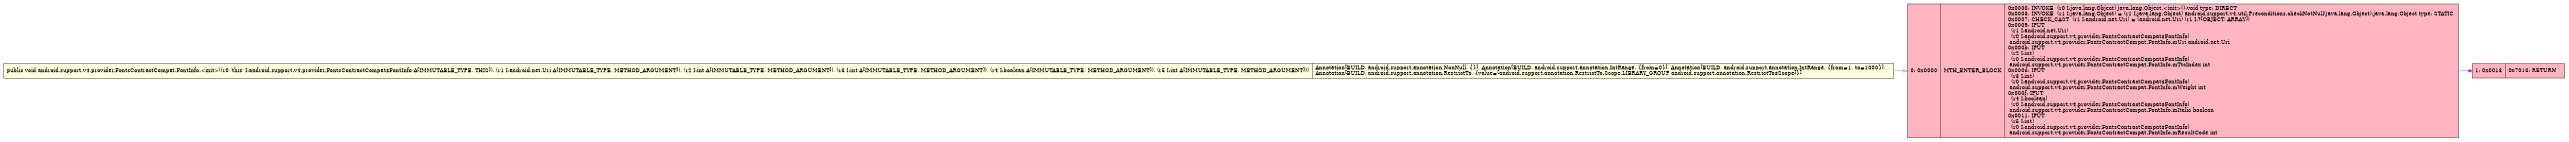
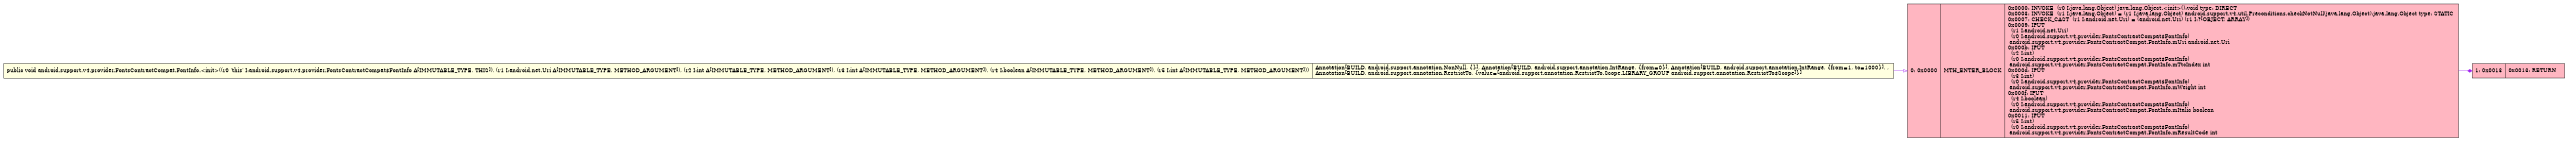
node "1: 0x0013": text "0x7013: RETURN" -> "0x0013: RETURN"
